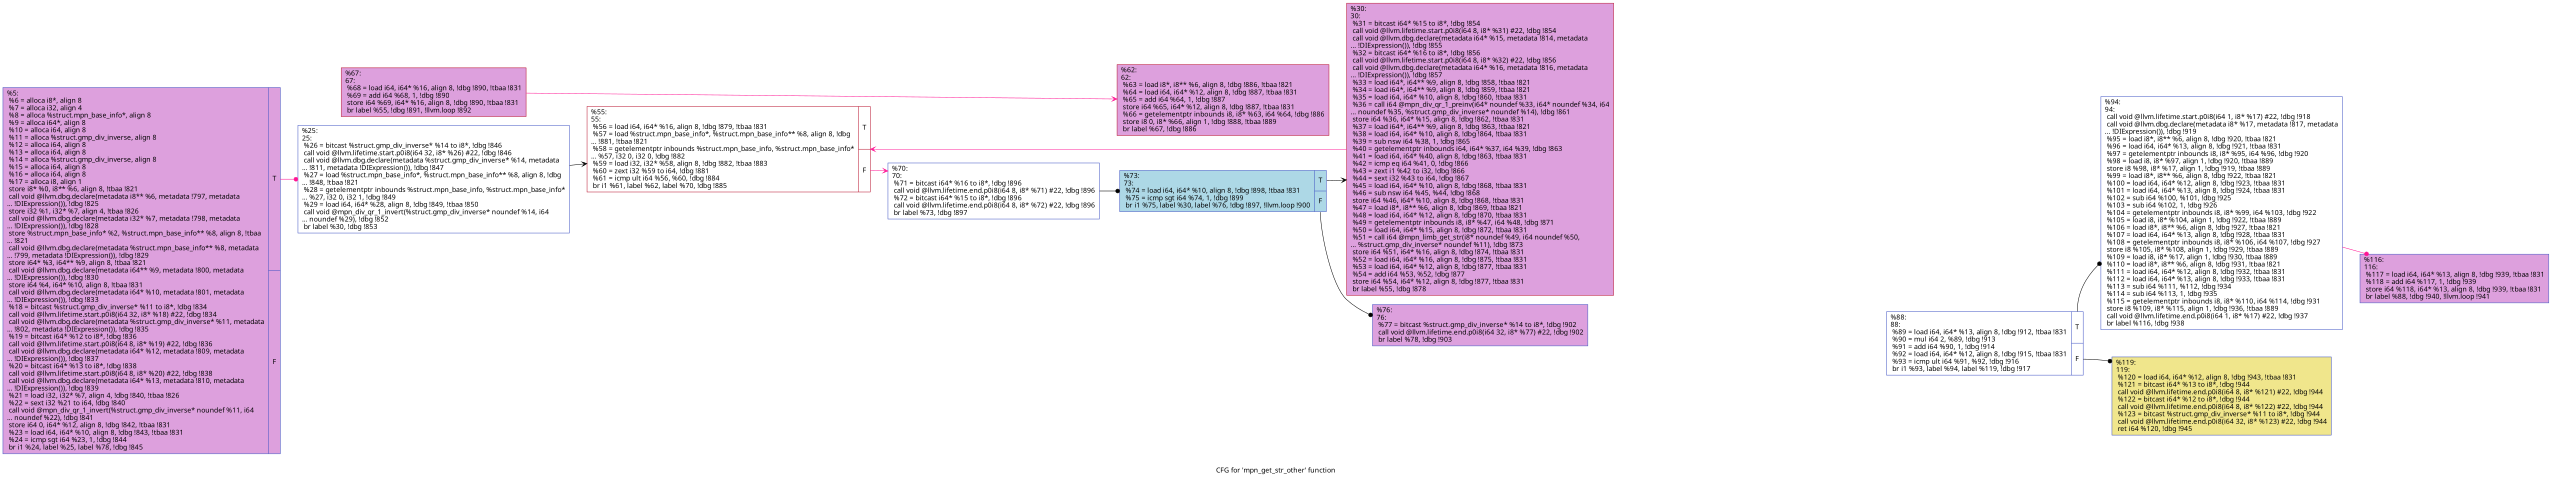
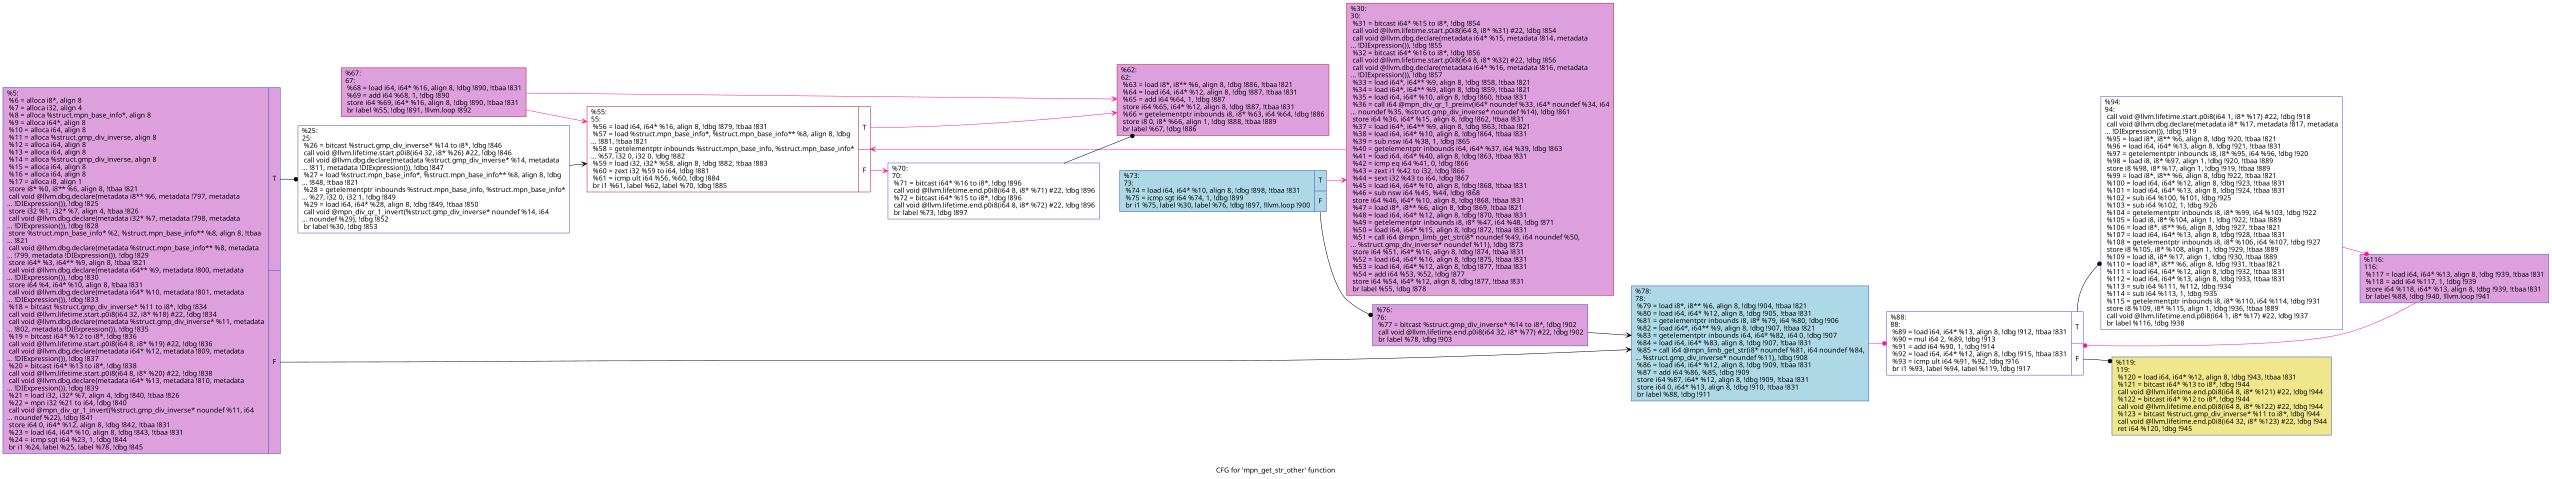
edge "%67:" -> "%55:": added
edge "%55:" -> "%62:": added
edge "%5:" -> "%25:": color deeppink -> black
edge "%73:" -> "%30:": color black -> deeppink
edge "%70:" -> "%73:": now "%70:" -> "%62:"
node "%78:": added
edge "%116:" -> "%88:": added
node "%5:": text "%22 = sext i32 %21 to i64, !dbg !840" -> "%22 = mpn i32 %21 to i64, !dbg !840"
